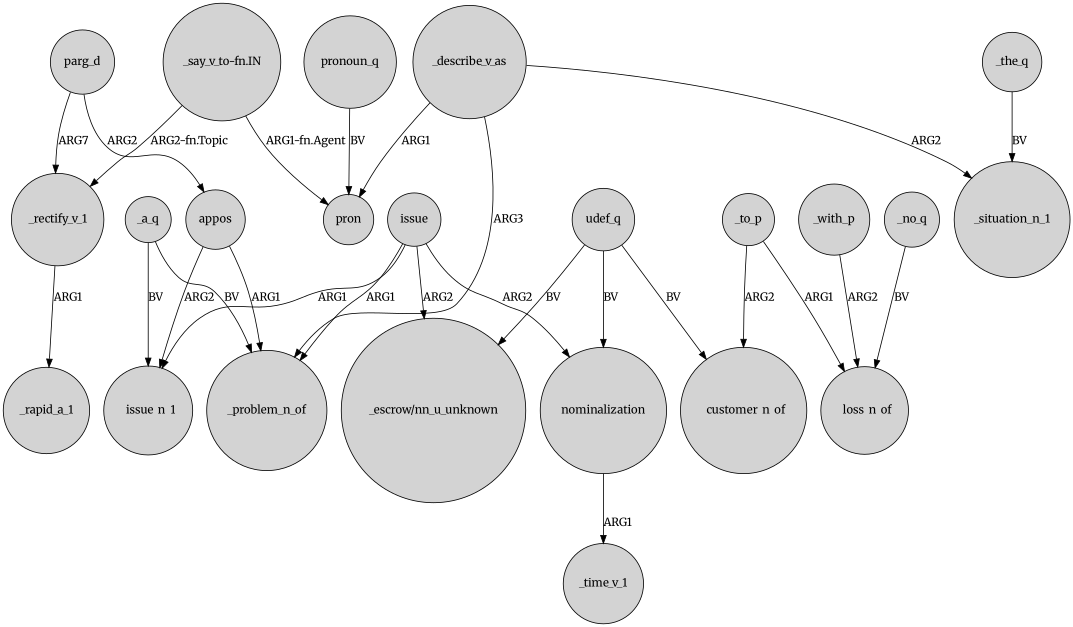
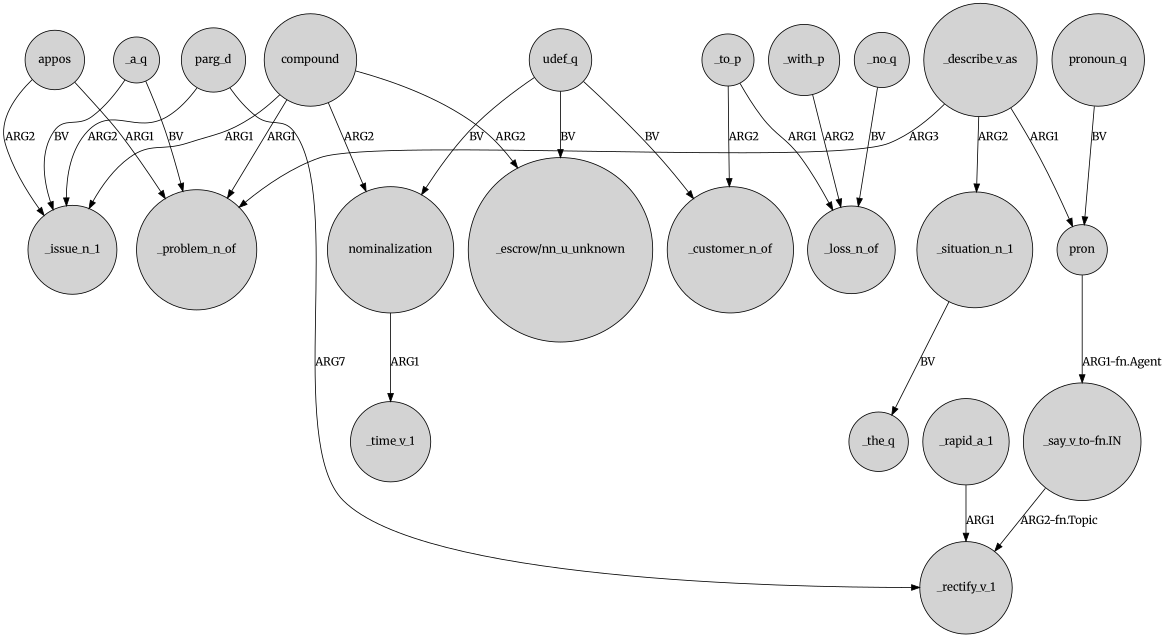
edge "_the_q" -> "_situation_n_1": reversed
edge "parg_d" -> "appos": now "parg_d" -> "_issue_n_1"
edge "_say_v_to-fn.IN" -> "pron": reversed
node "issue": label "issue" -> "compound"
edge "_rectify_v_1" -> "_rapid_a_1": reversed
